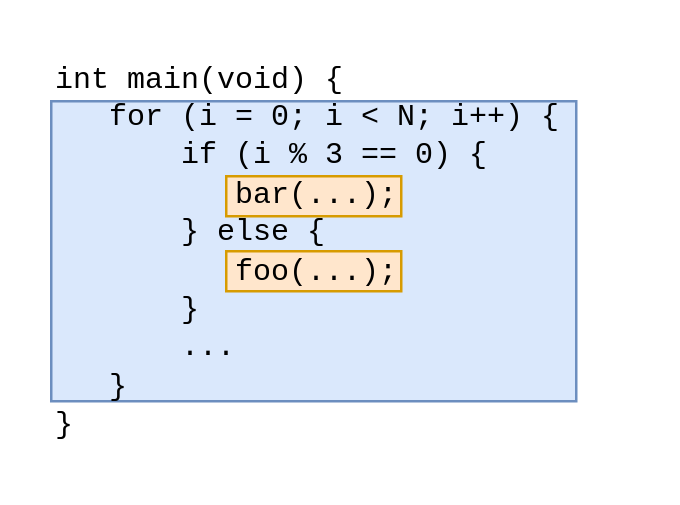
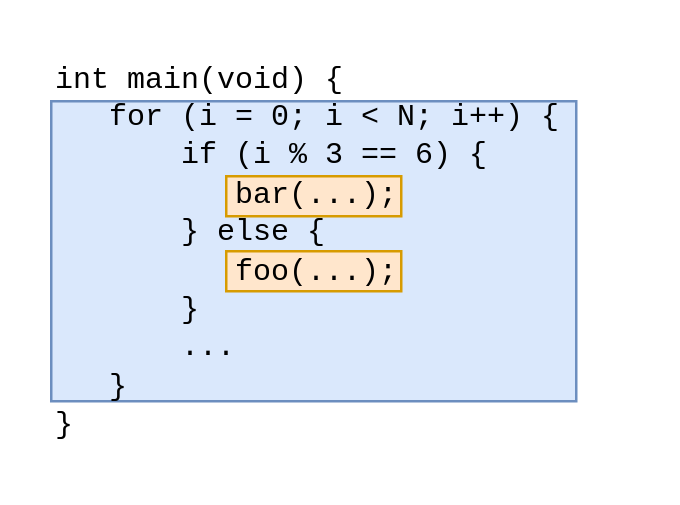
node "int main(void) { for (i = 0; i < N; i++) { if (i % 3 == 0) { bar(...); } else { foo(...); } ... } }": label "int main(void) { for (i = 0; i < N; i++) { if (i % 3 == 0) { bar(...); } else { foo(...); } ... } }" -> "int main(void) { for (i = 0; i < N; i++) { if (i % 3 == 6) { bar(...); } else { foo(...); } ... } }"
